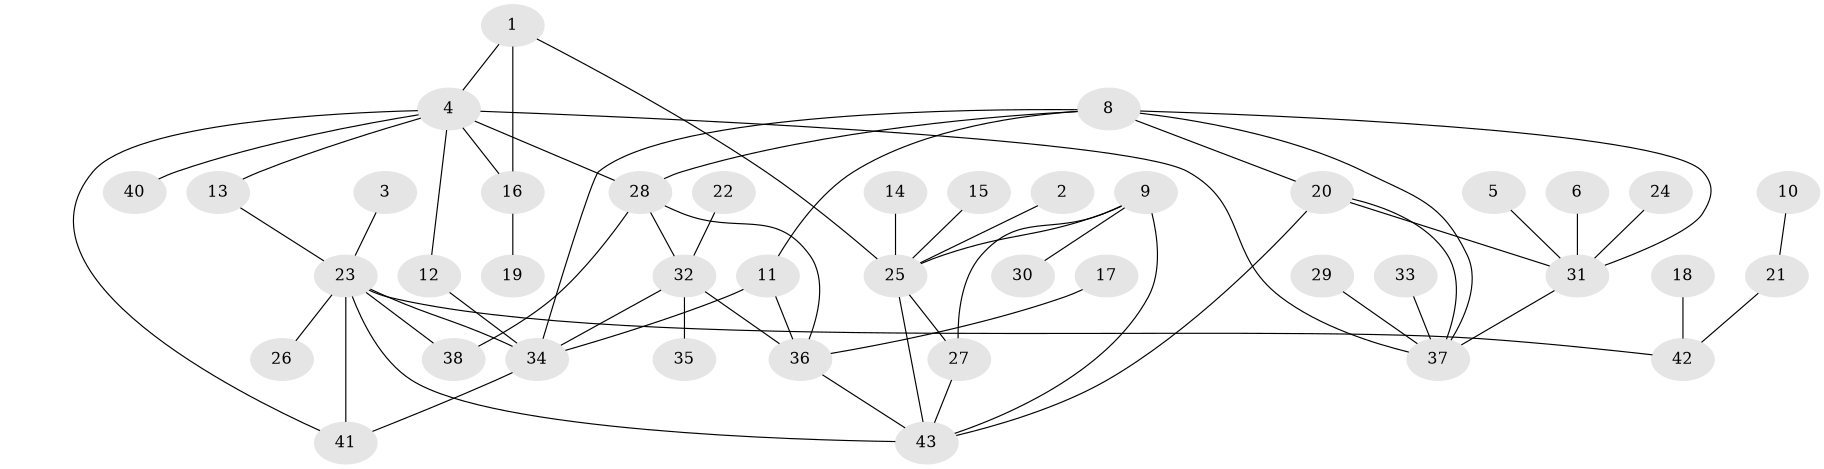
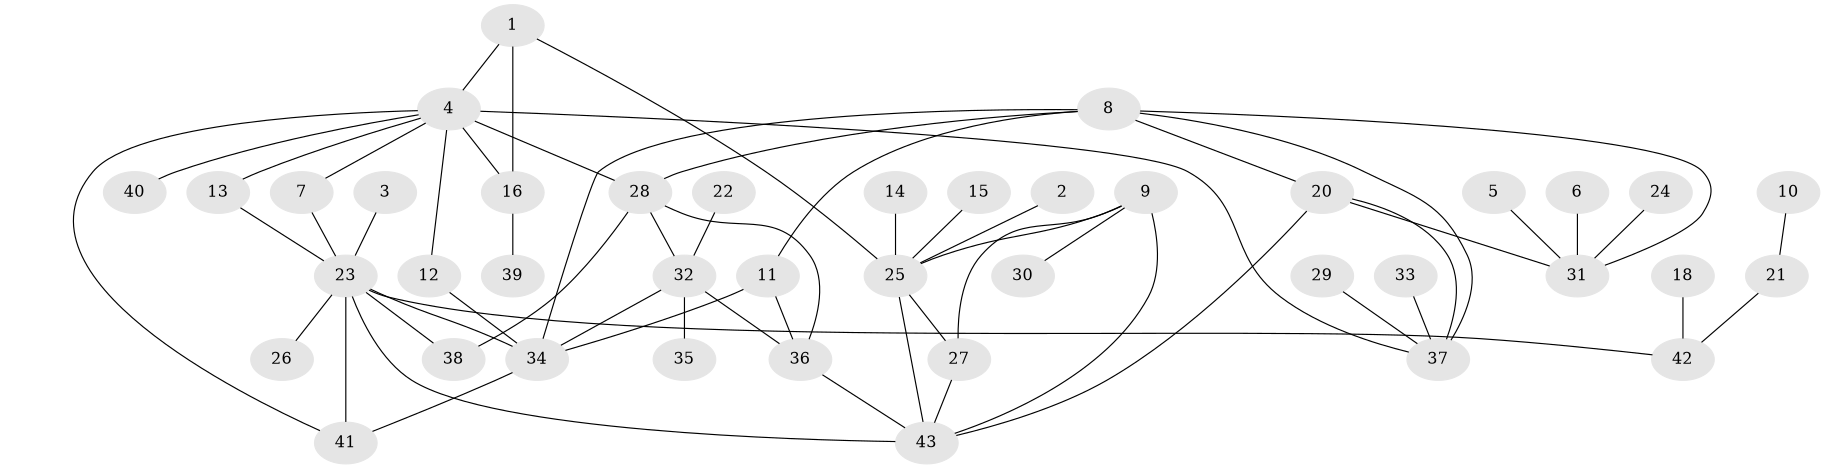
node "7": added
node "19": label "19" -> "39"
node "17": removed
edge "31" -- "37": removed
